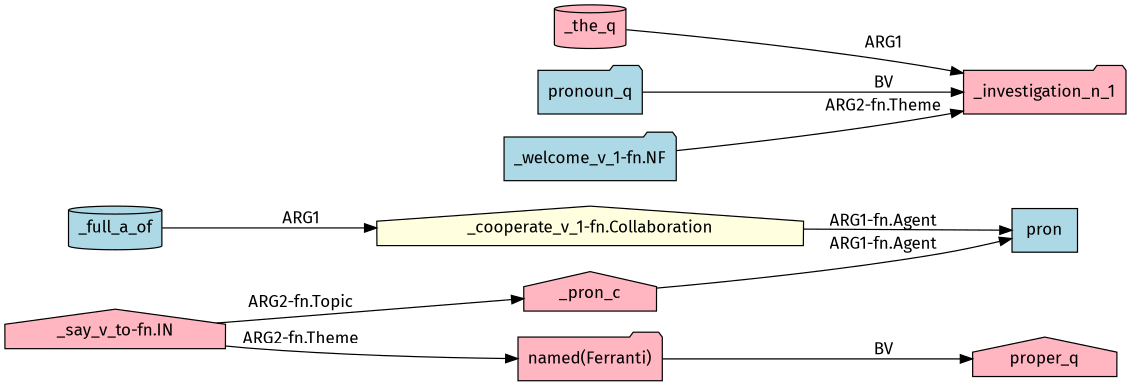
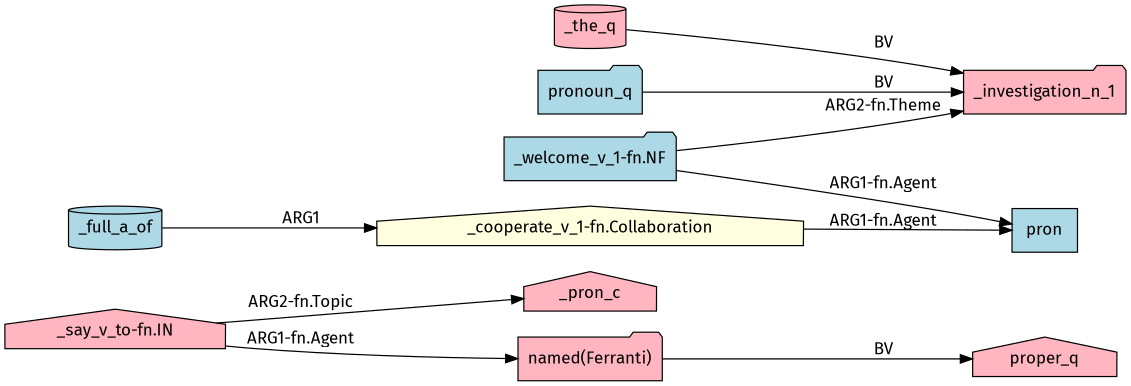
edge "_the_q" -> "_investigation_n_1": label "ARG1" -> "BV"
edge "_pron_c" -> "pron": now "_welcome_v_1-fn.NF" -> "pron"
edge "_say_v_to-fn.IN" -> "named(Ferranti)": label "ARG2-fn.Theme" -> "ARG1-fn.Agent"
